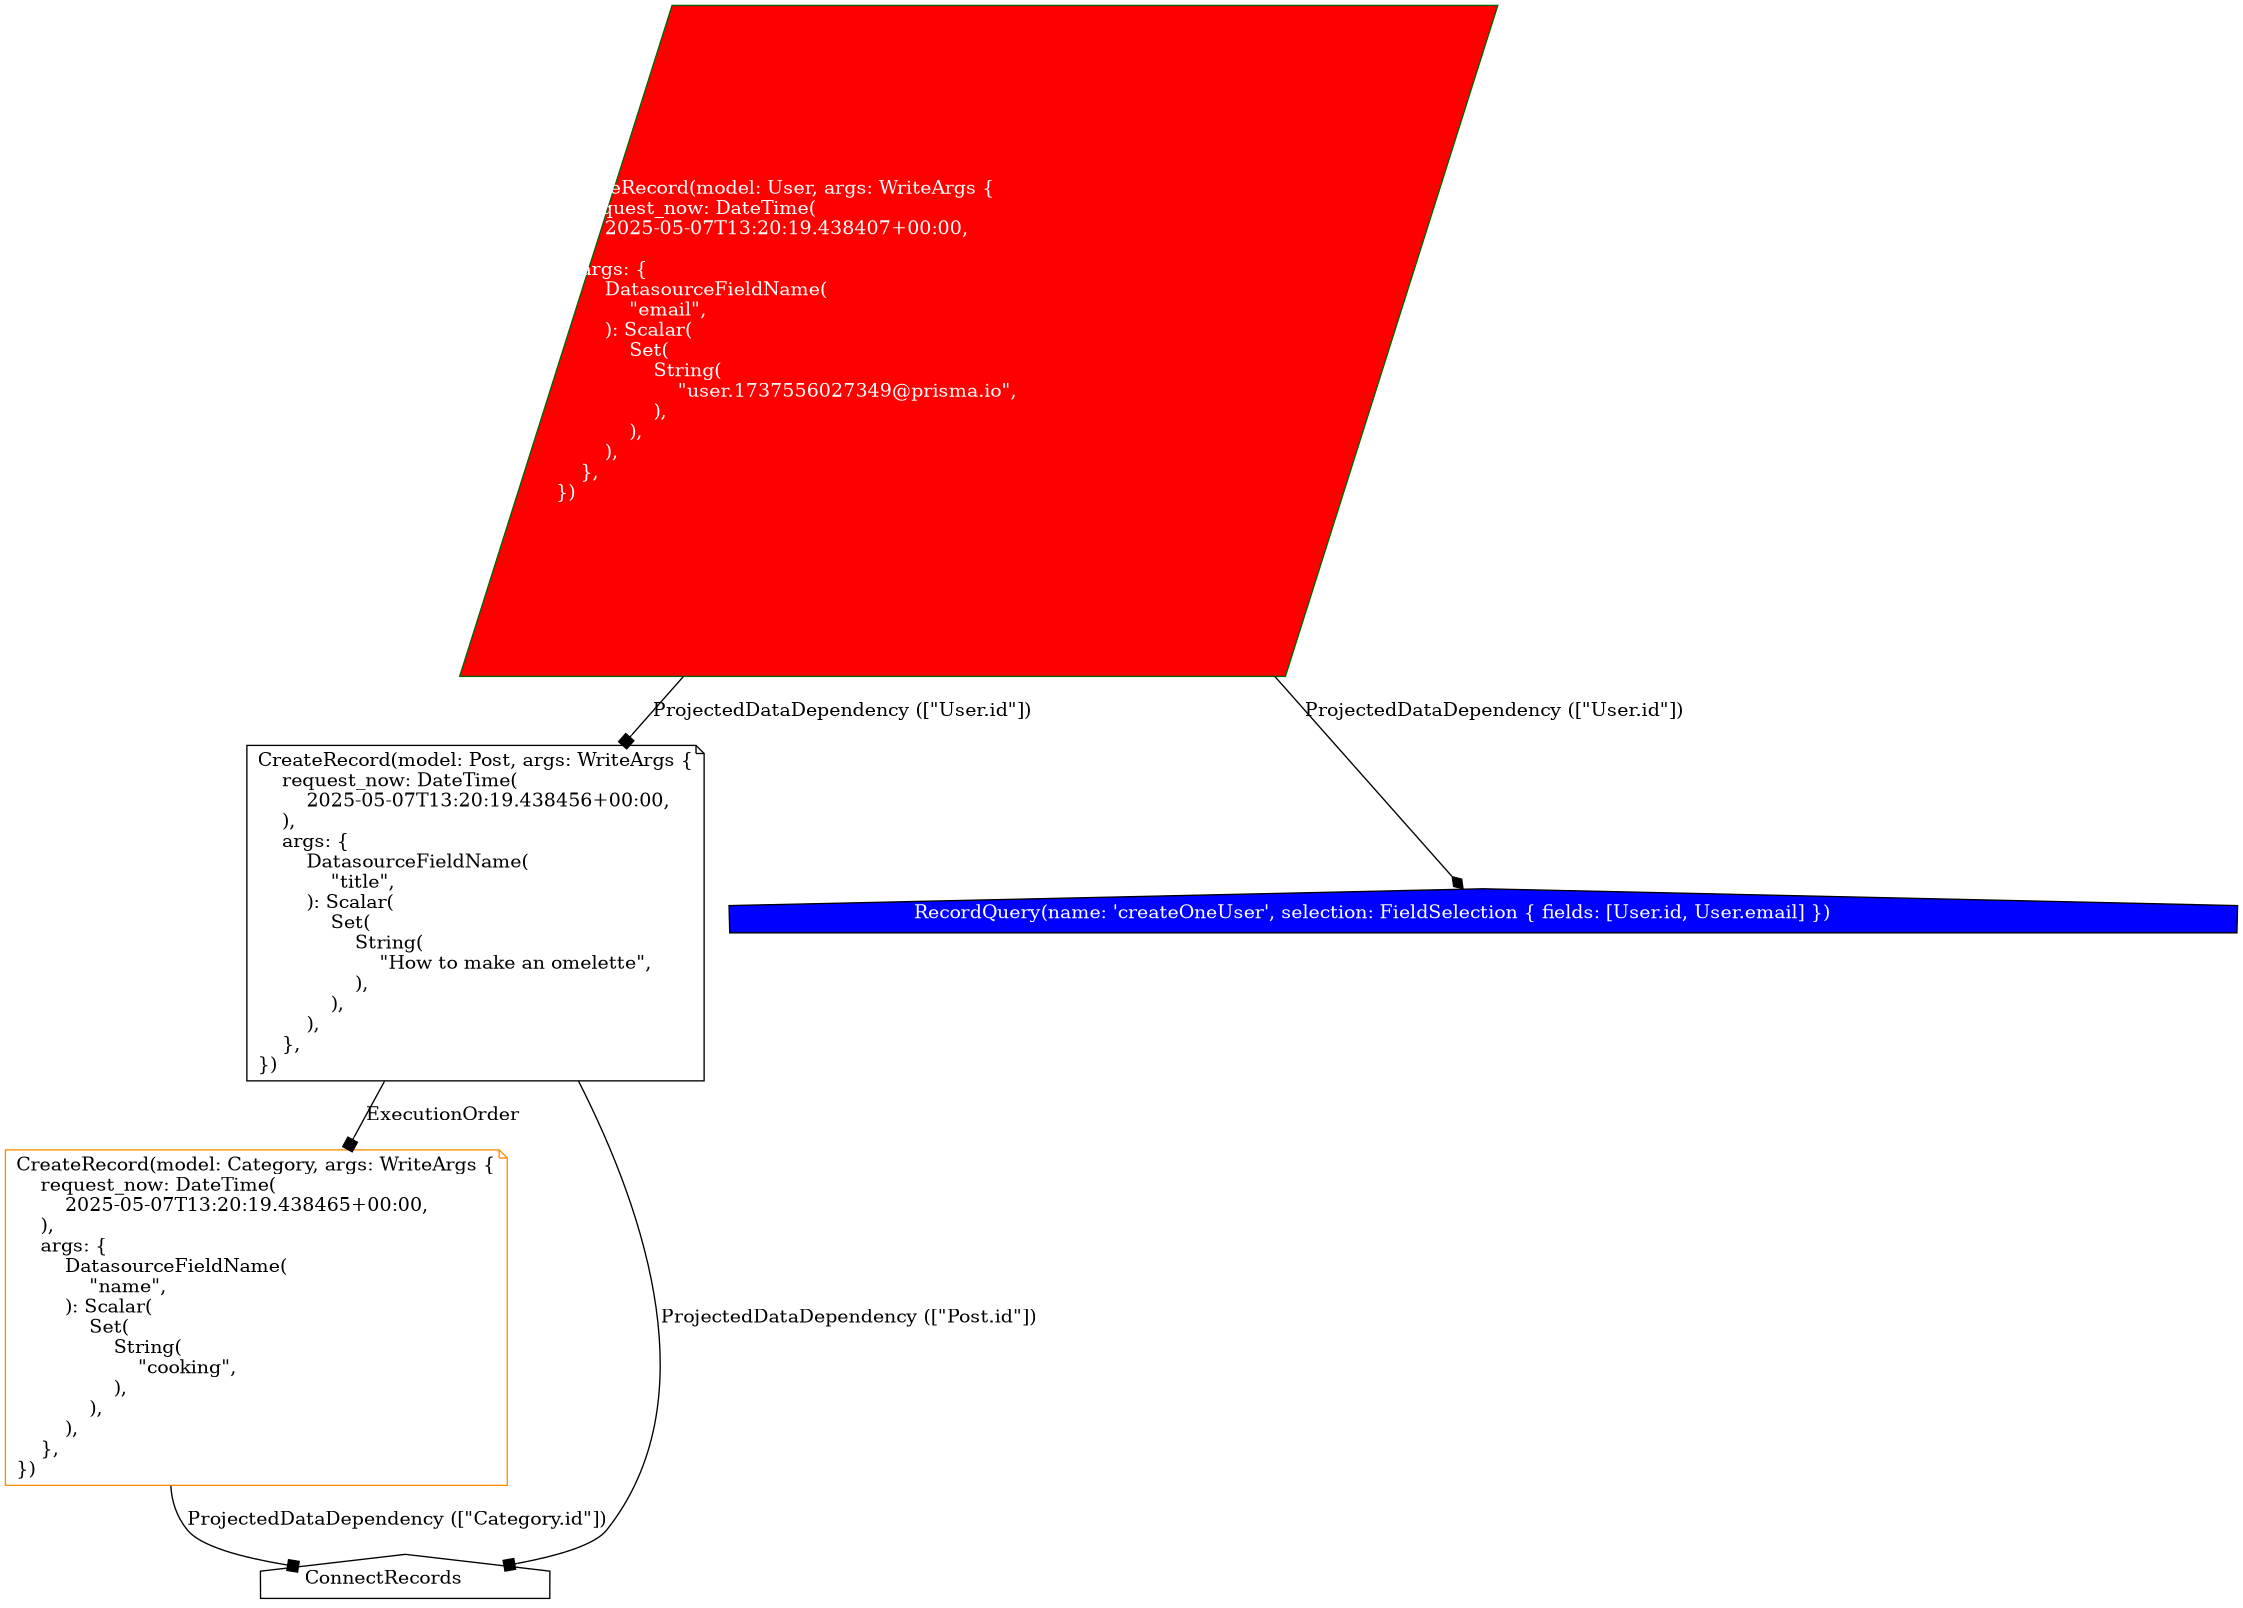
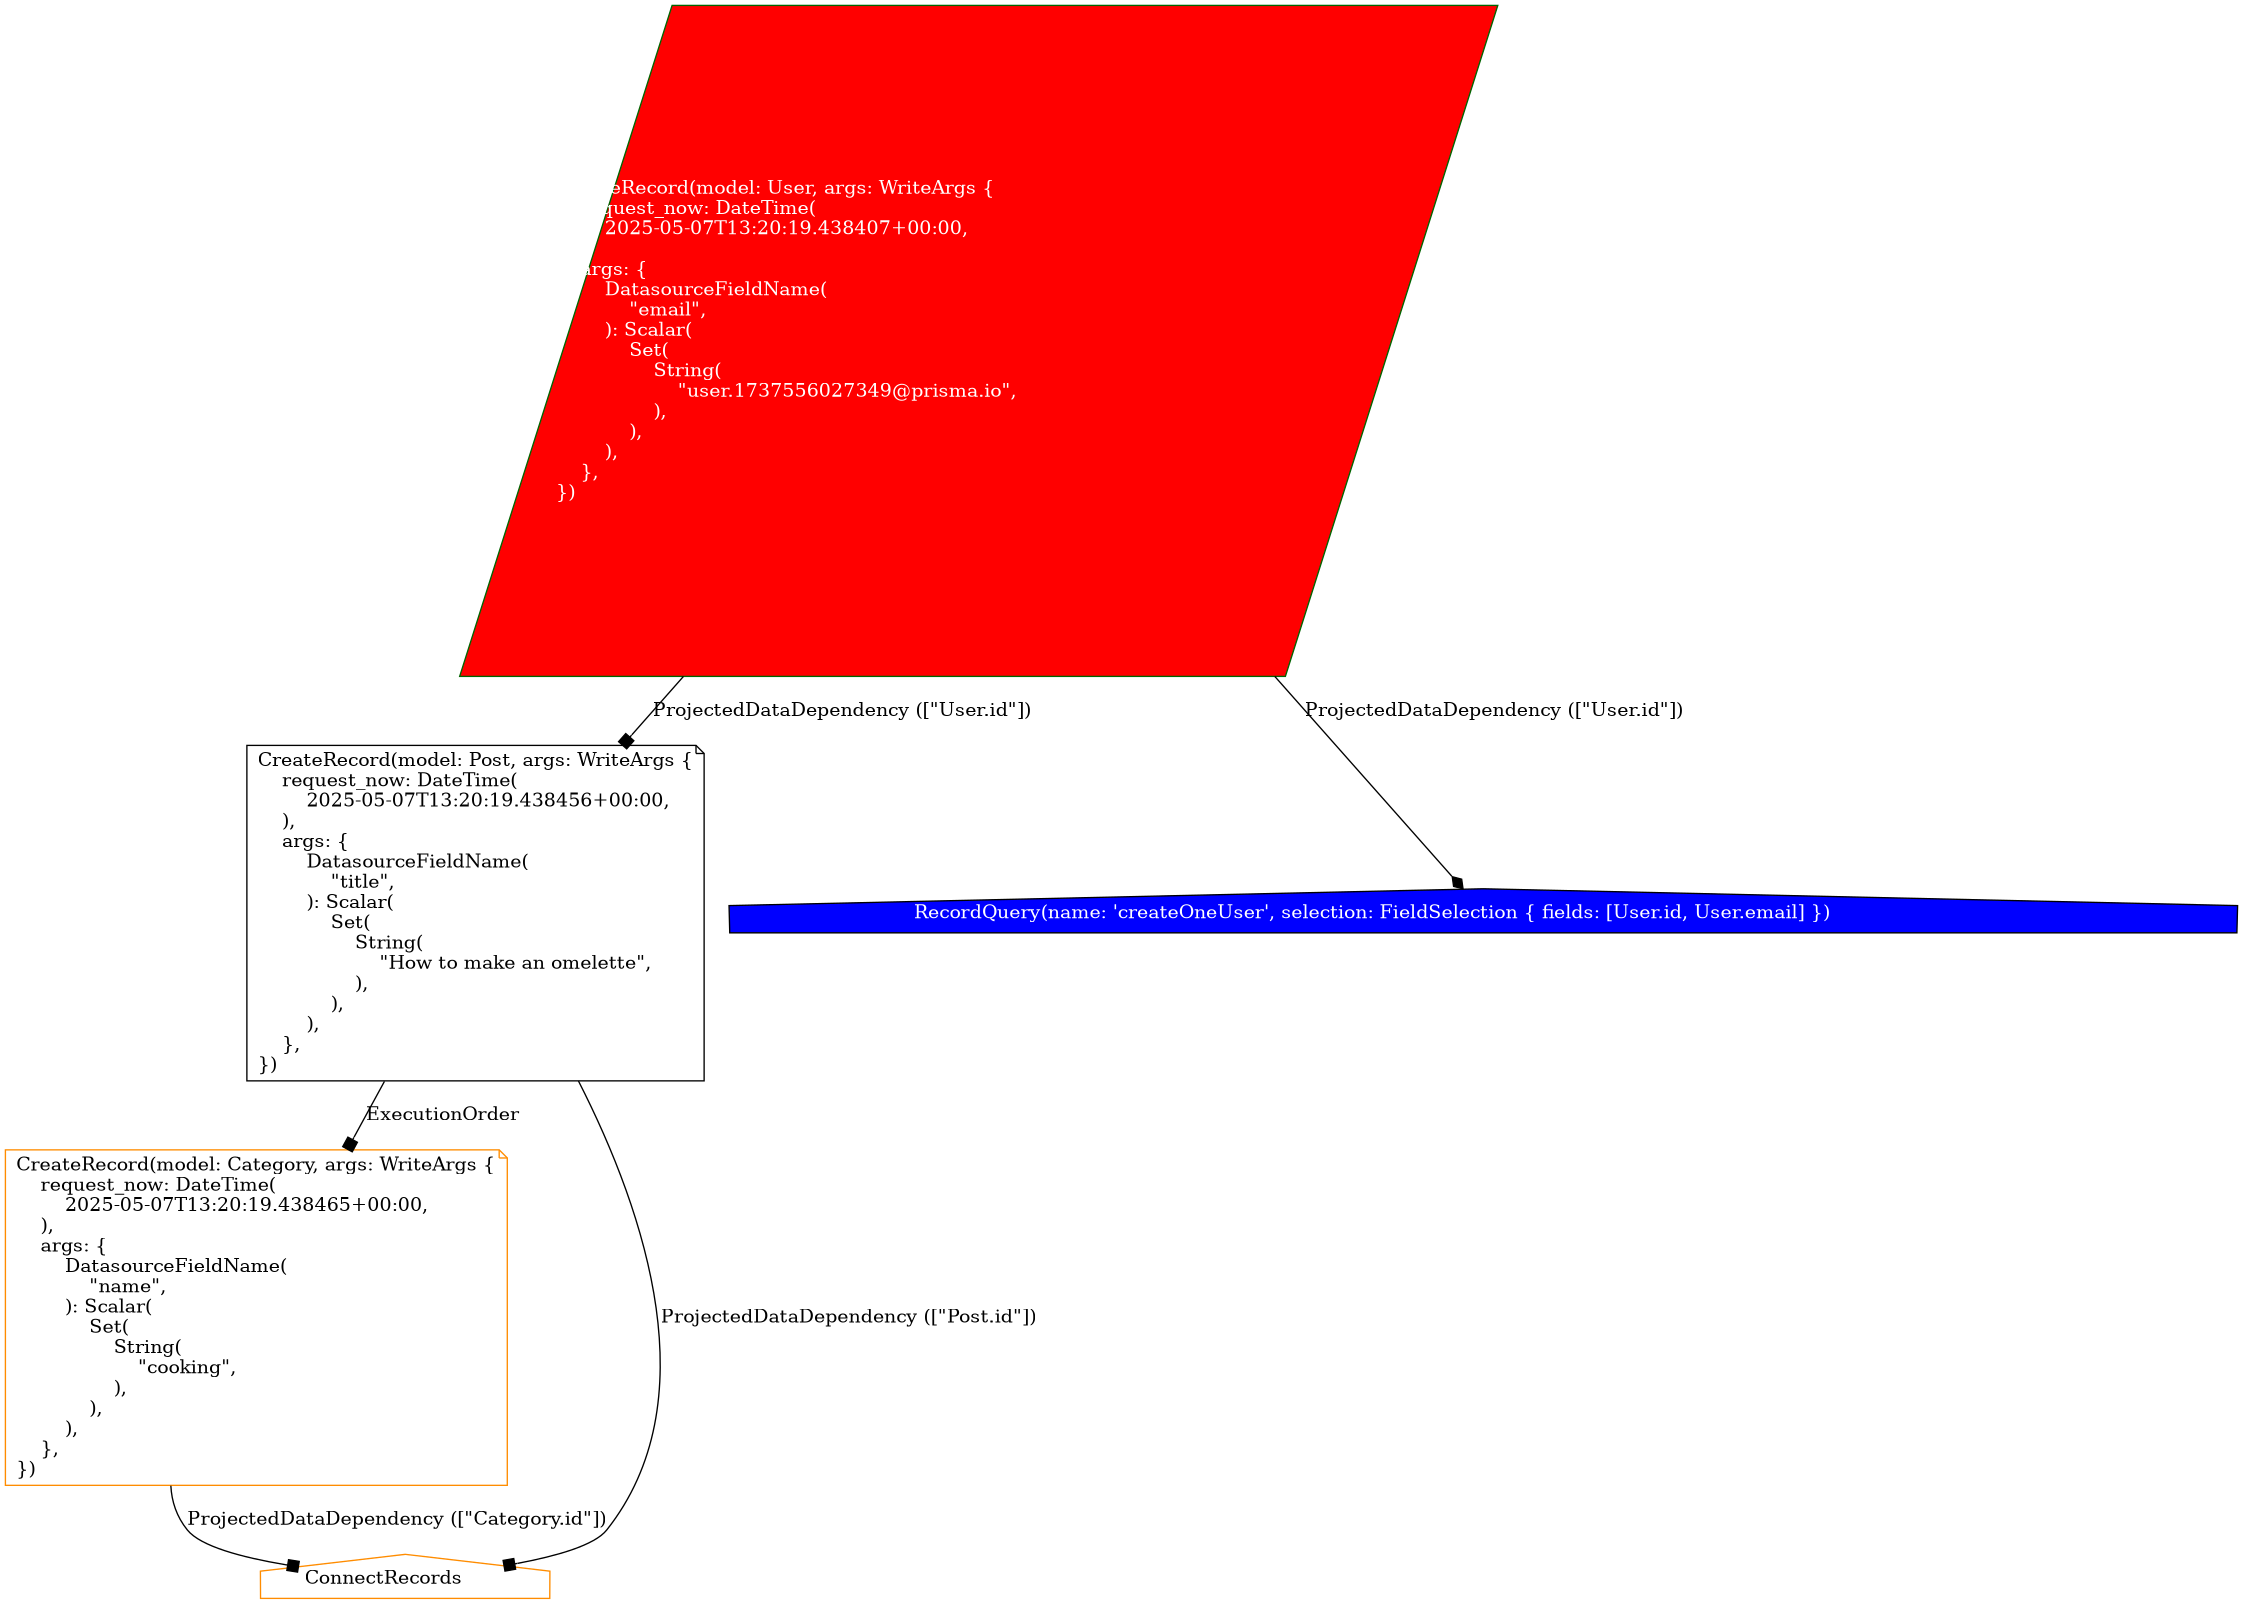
node "ConnectRecords": color black -> darkorange
